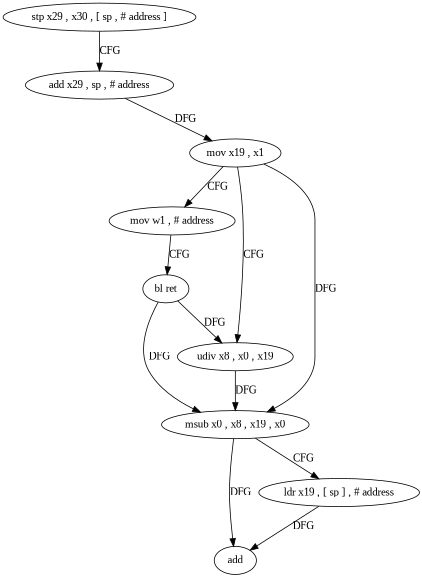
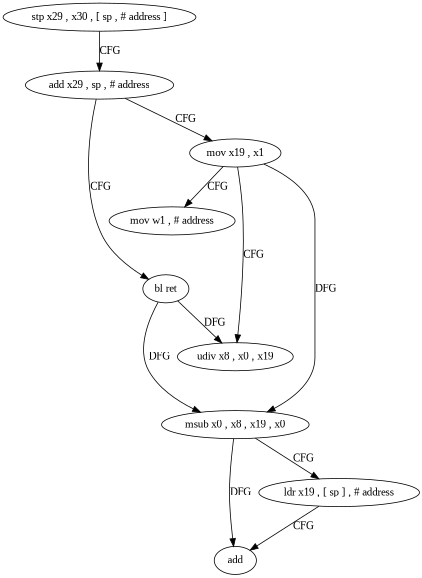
edge "add x29 , sp , # address" -> "mov x19 , x1": label "DFG" -> "CFG"
edge "mov w1 , # address" -> "bl ret": now "add x29 , sp , # address" -> "bl ret"
edge "udiv x8 , x0 , x19" -> "msub x0 , x8 , x19 , x0": removed, label "DFG"
edge "ldr x19 , [ sp ] , # address" -> "add": label "DFG" -> "CFG"
